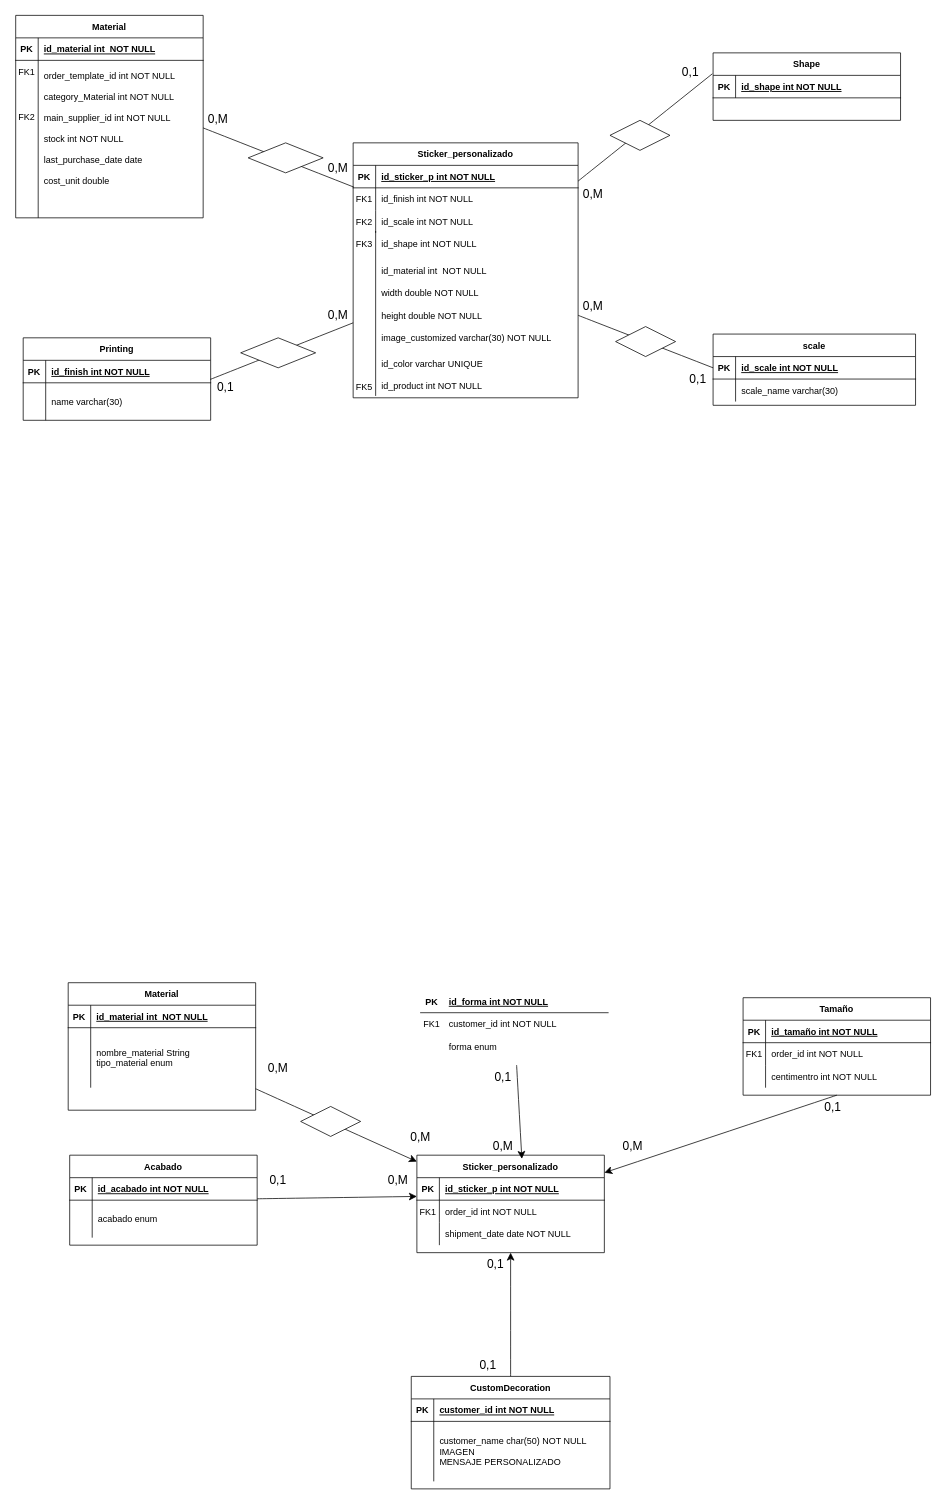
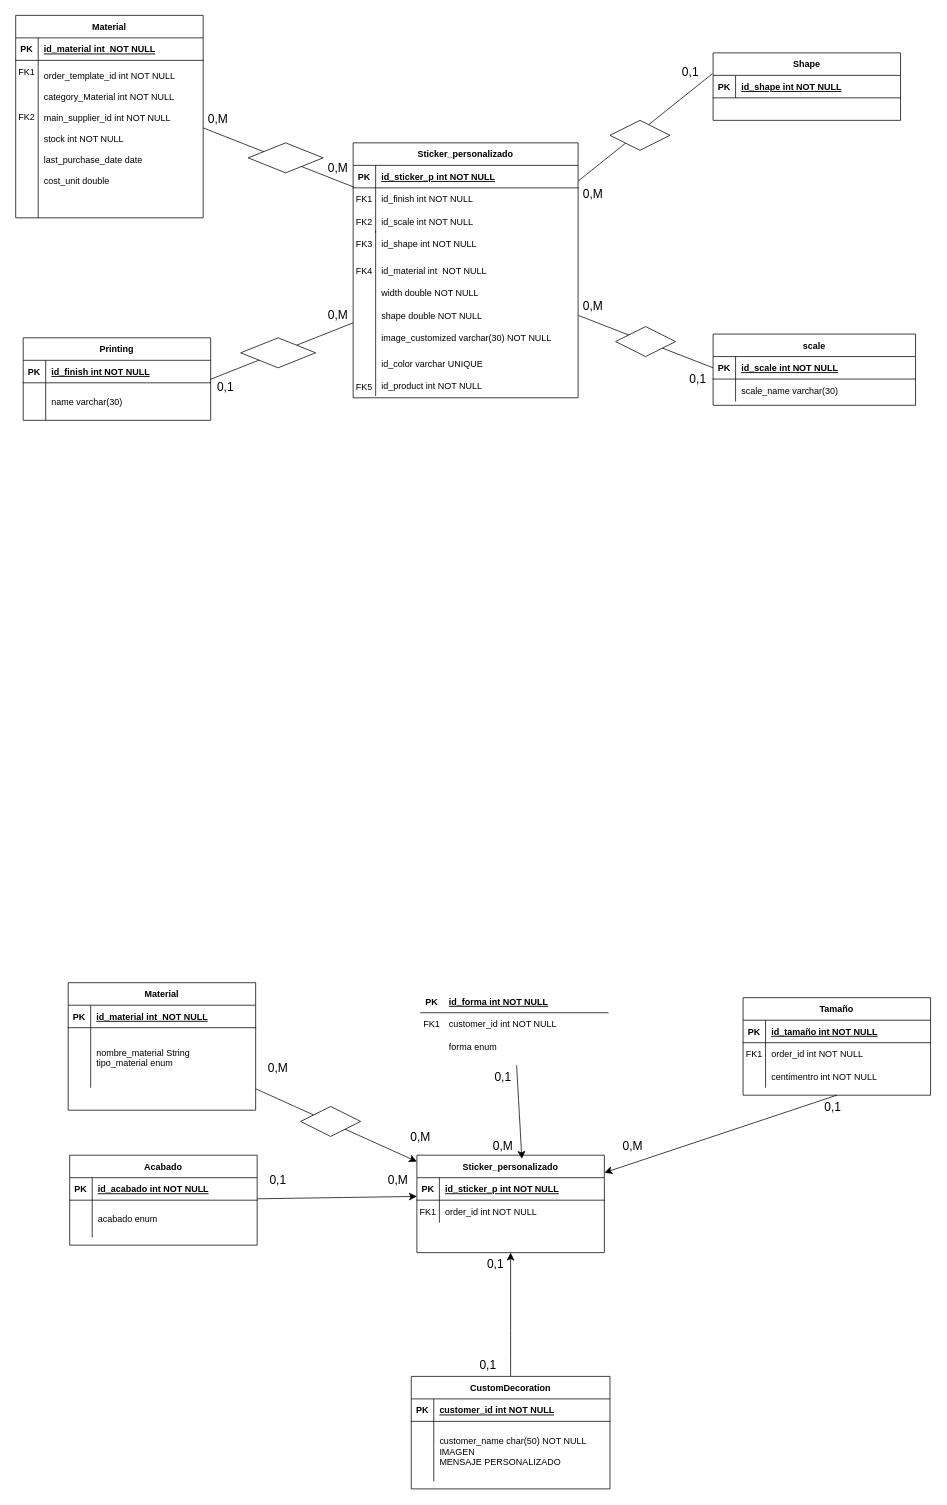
node "FK4": added
node "height double NOT NULL": label "height double NOT NULL" -> "shape double NOT NULL"
node "shipment_date date NOT NULL": removed
